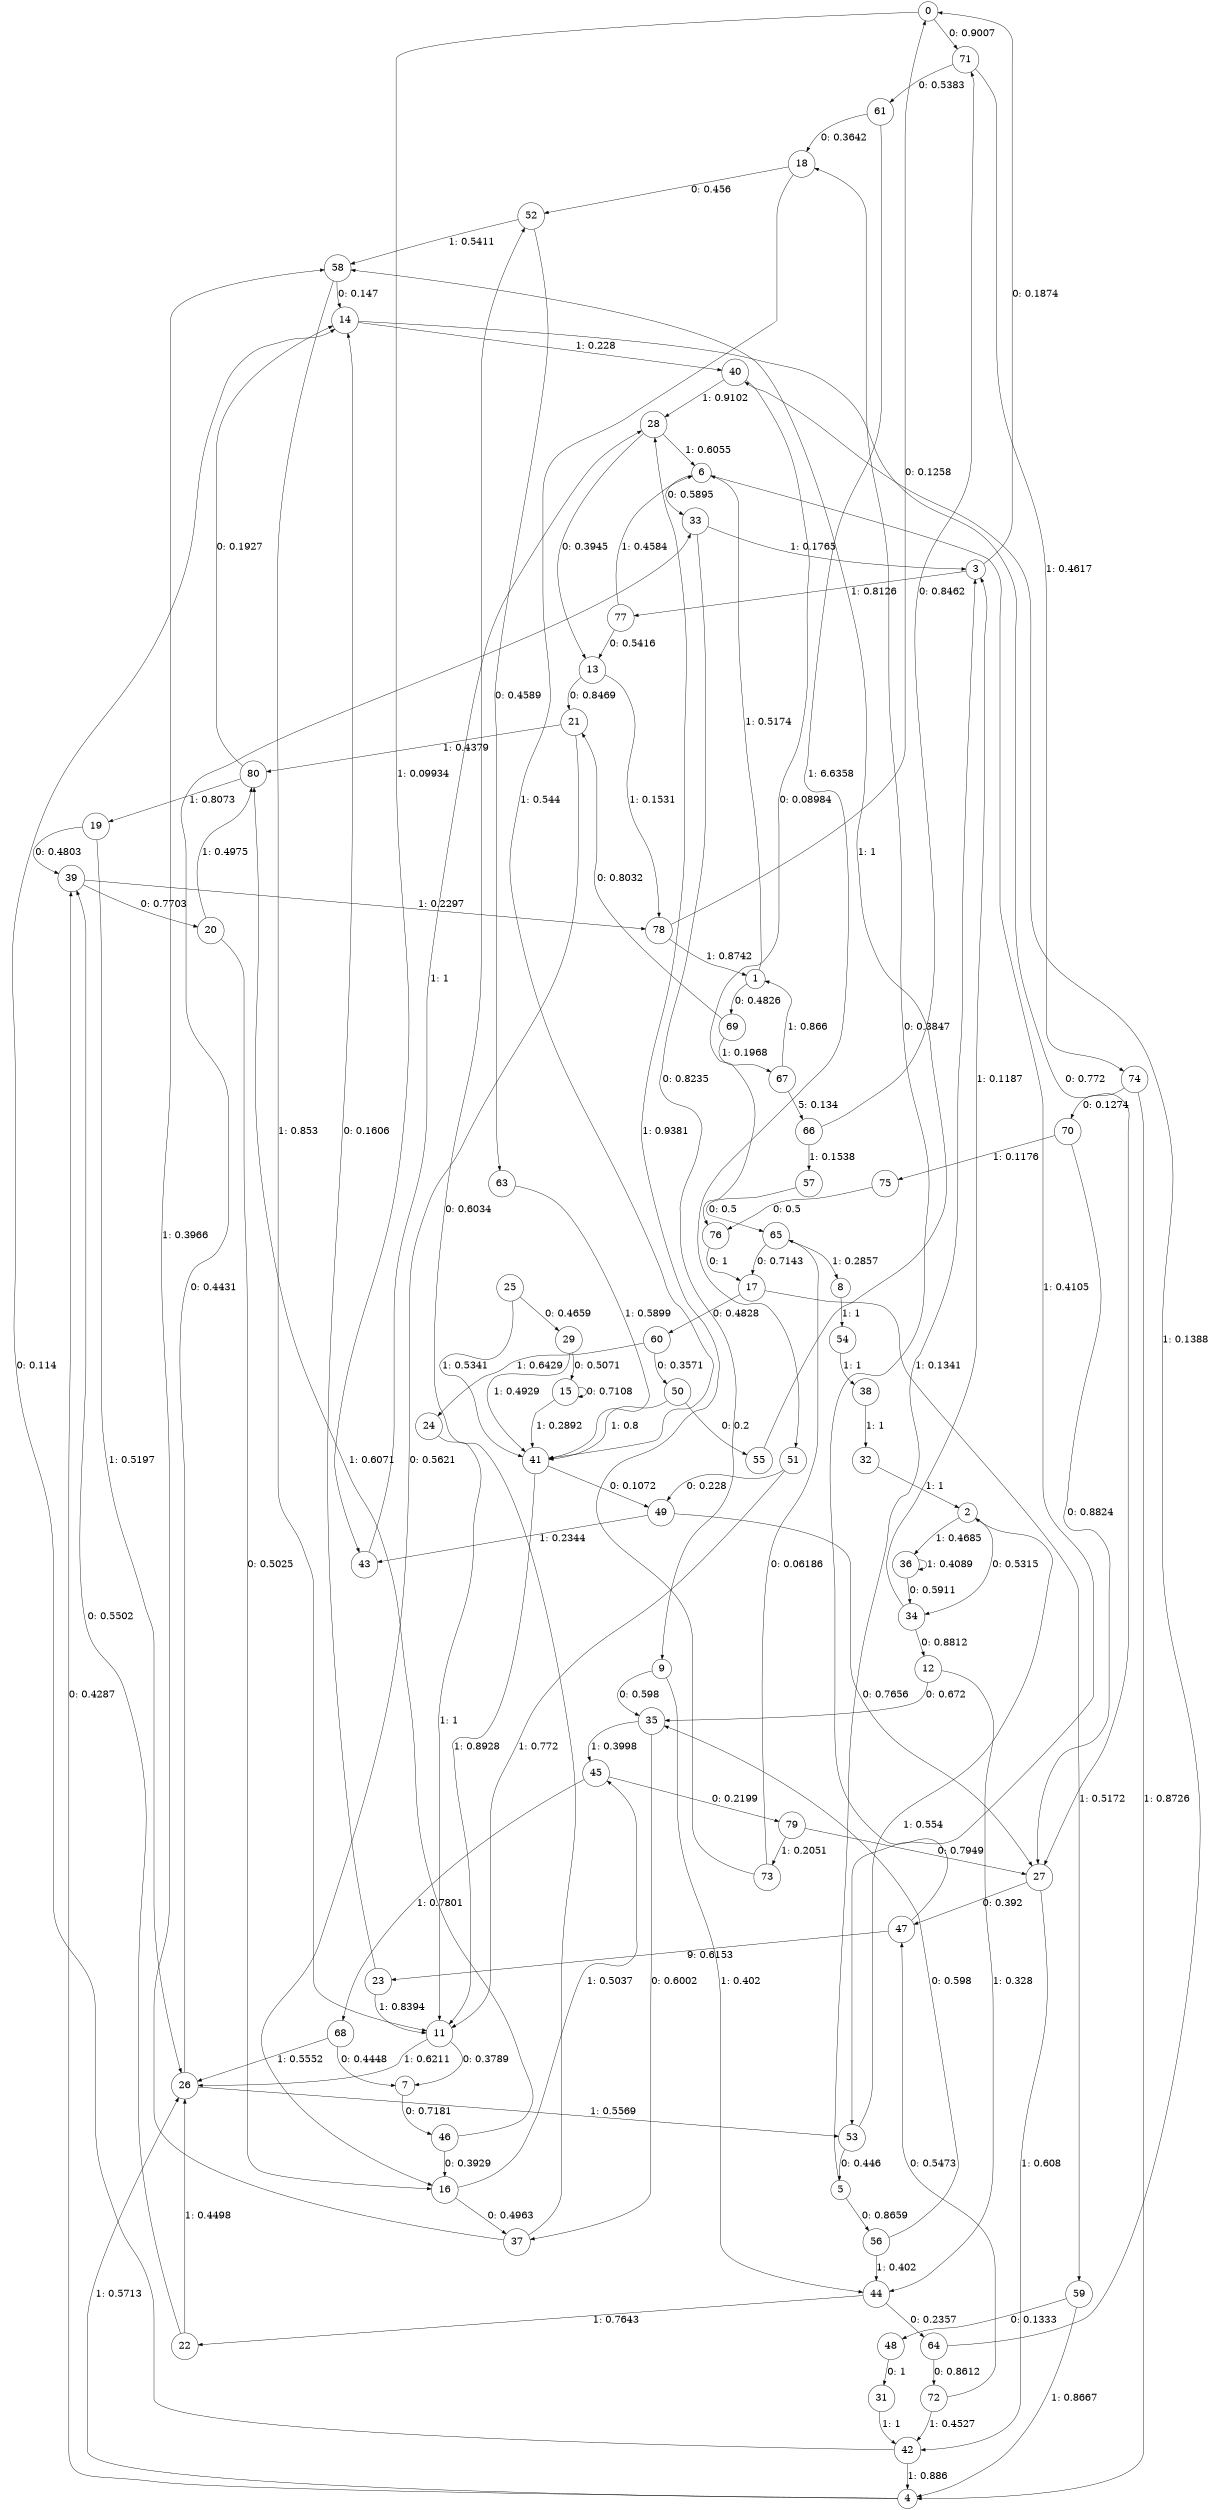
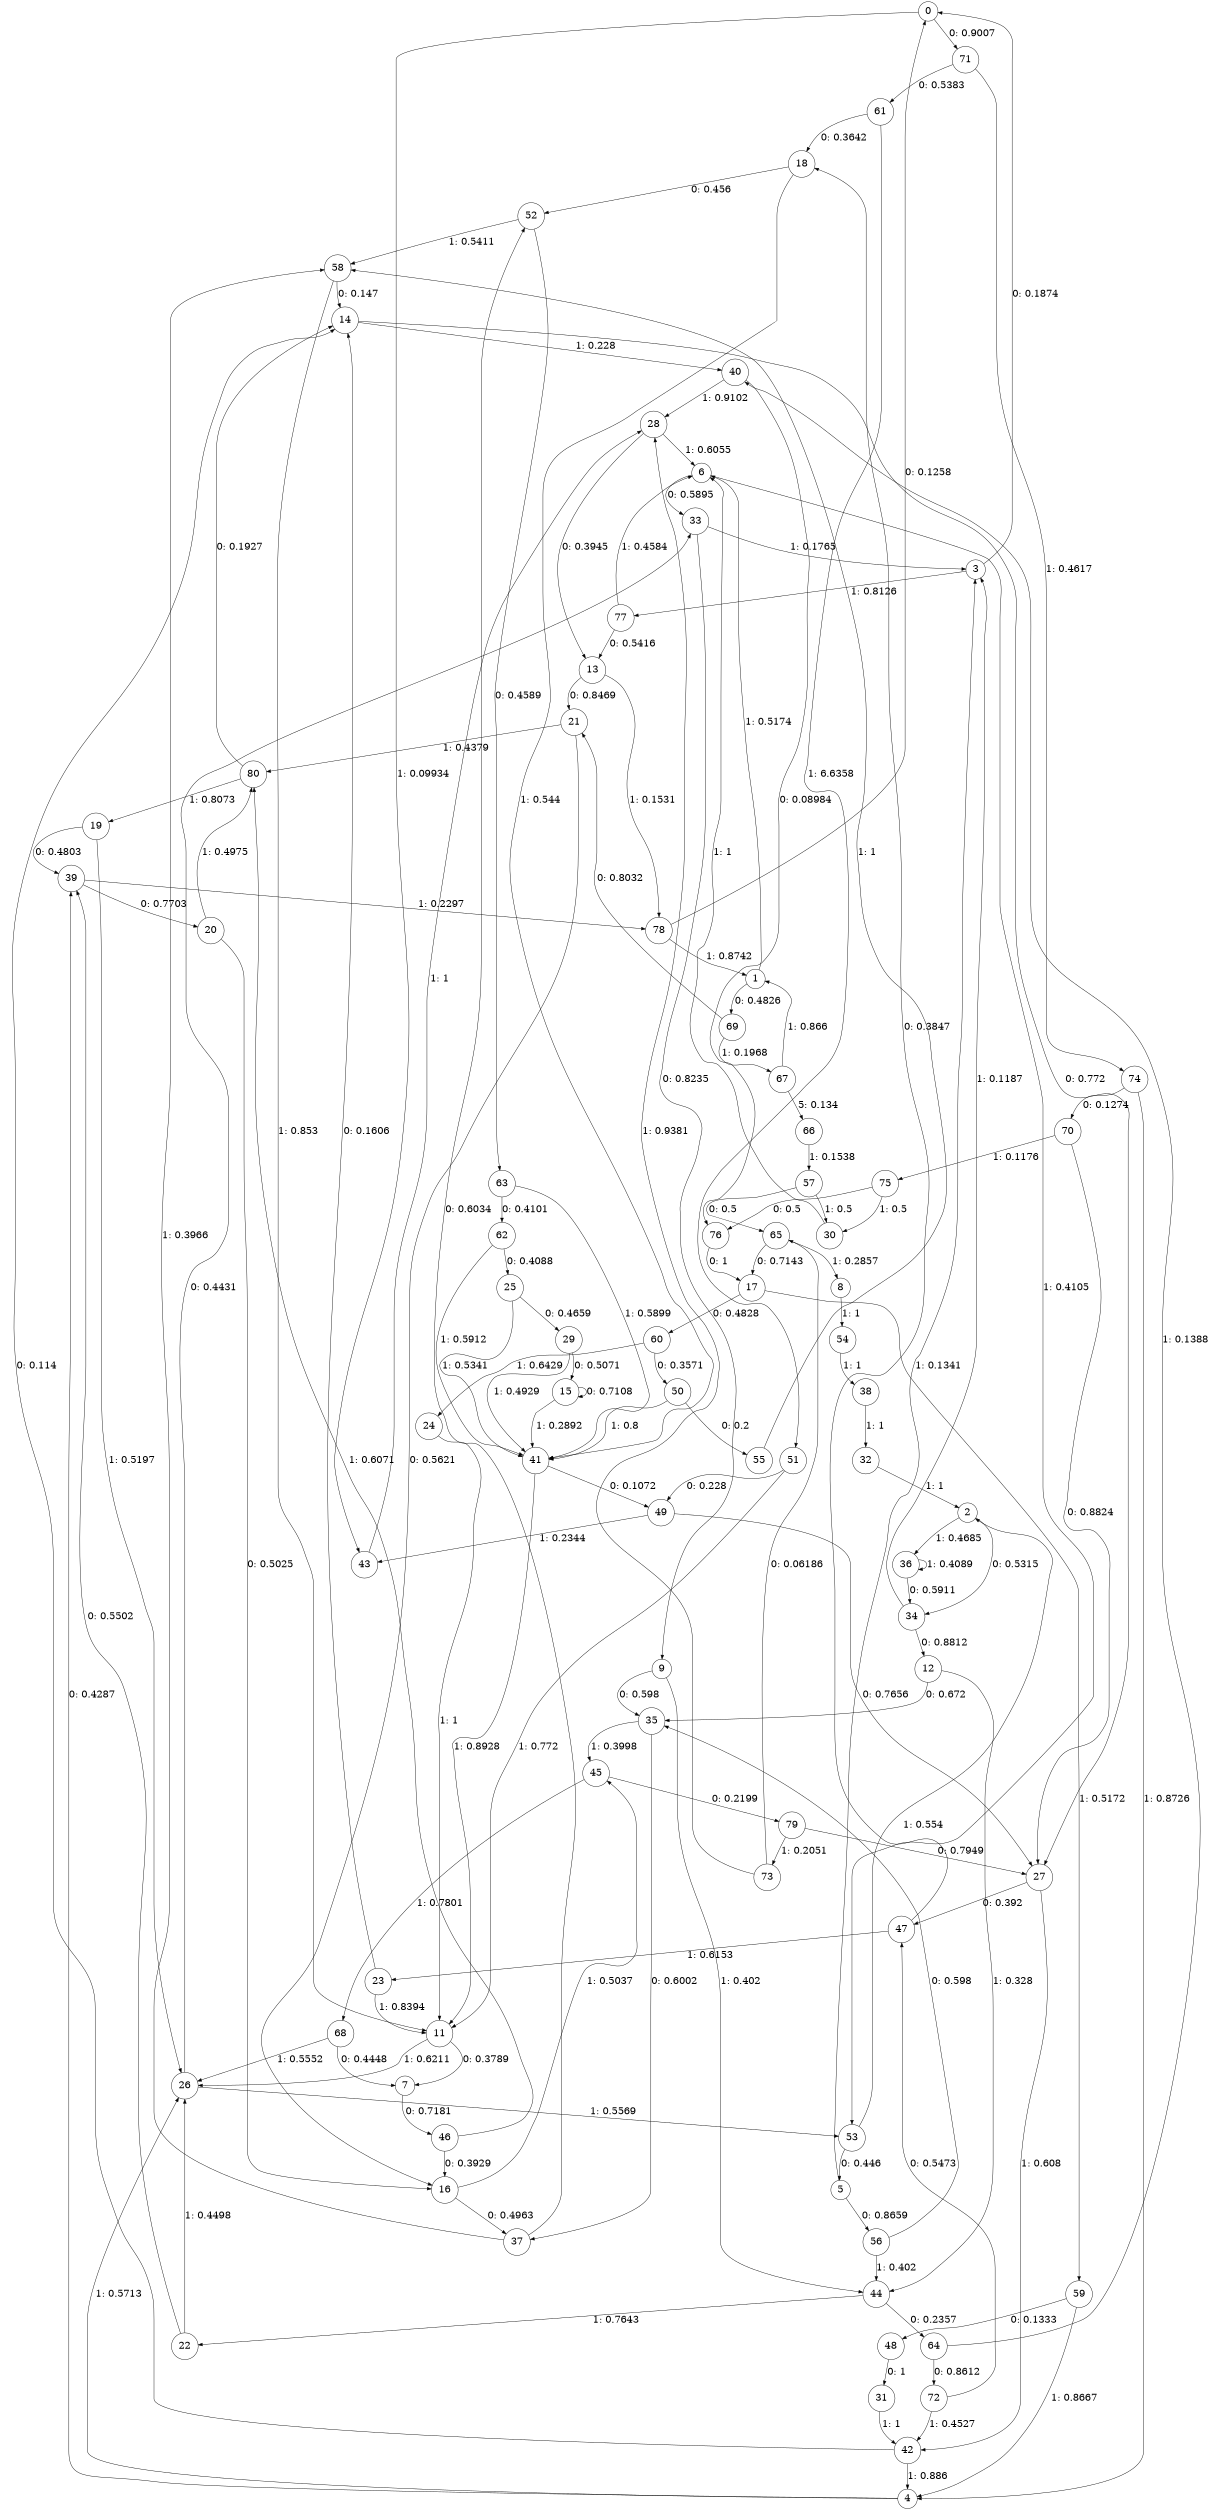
edge "66" -> "71": removed, label "0: 0.8462"
node "62": added
node "30": added
edge "47" -> "23": label "9: 0.6153   " -> "1: 0.6153   "
